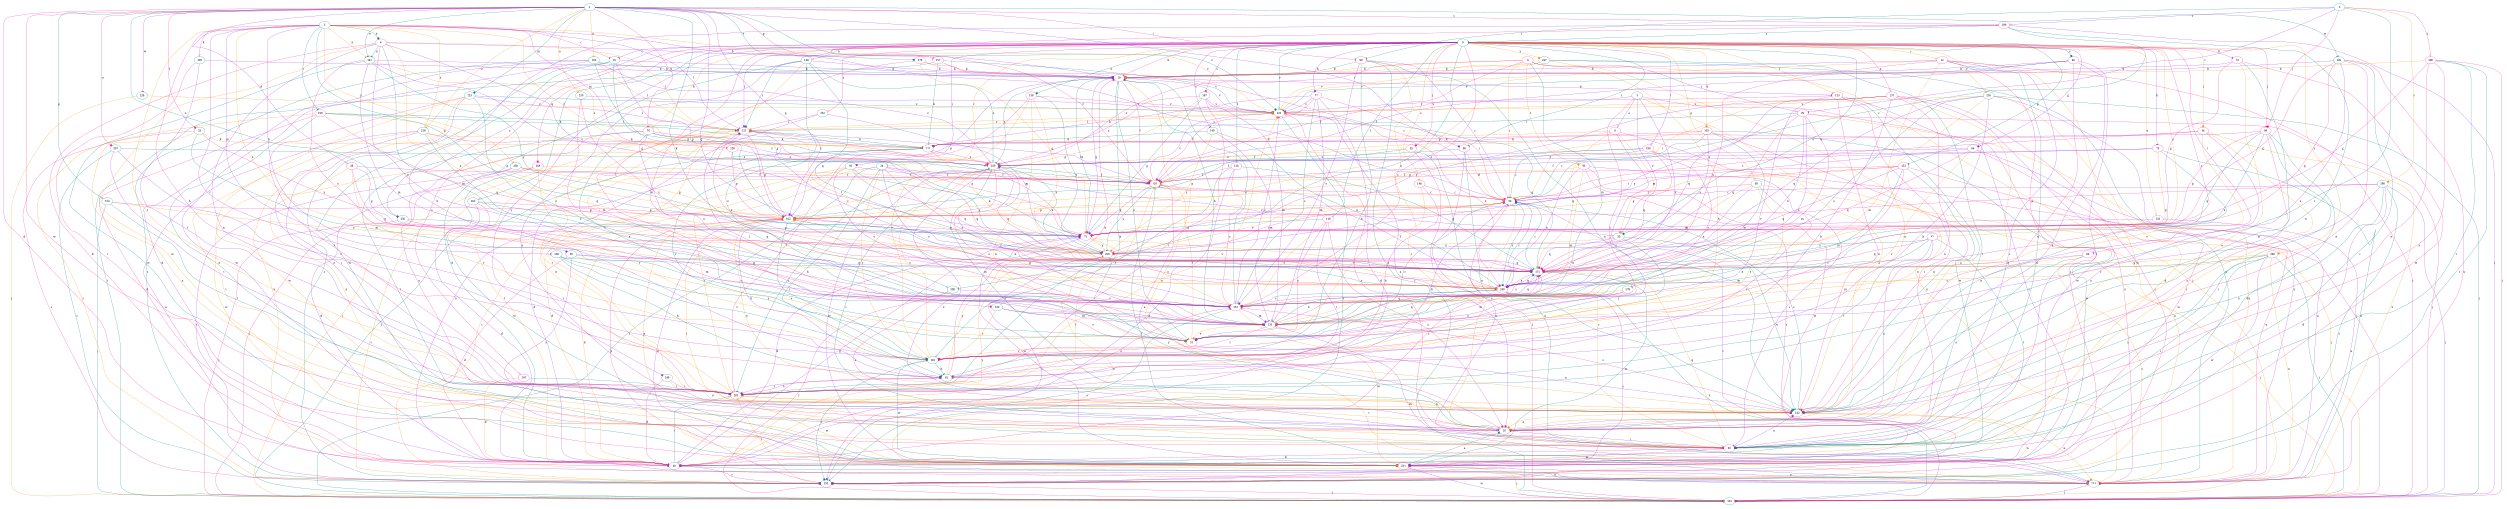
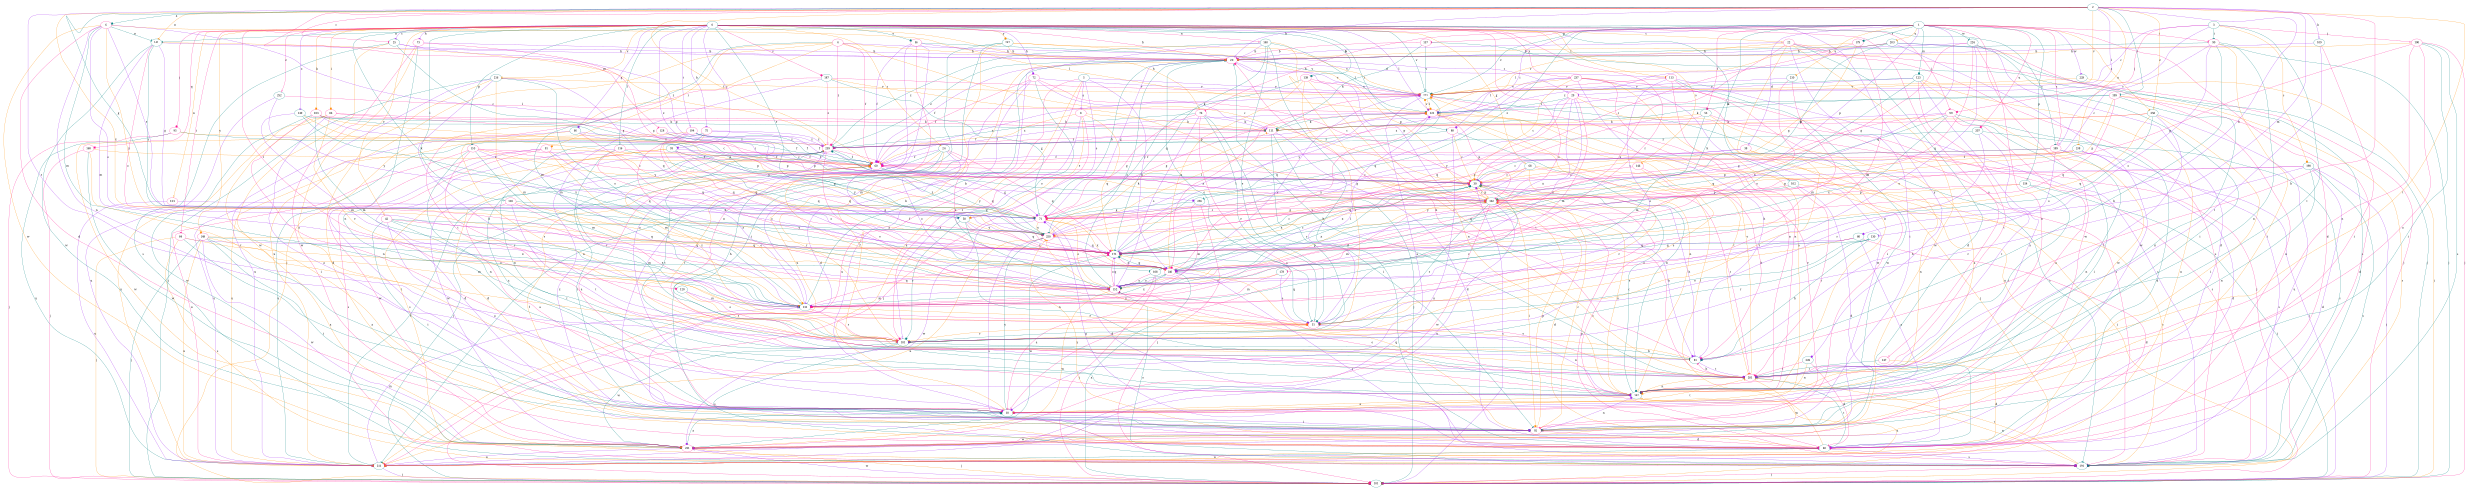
edge "189" -> "0": reversed
edge "38" -> "171": removed, label "q"
edge "25" -> "231": color teal -> darkorange
edge "66" -> "231": now "162" -> "231"
